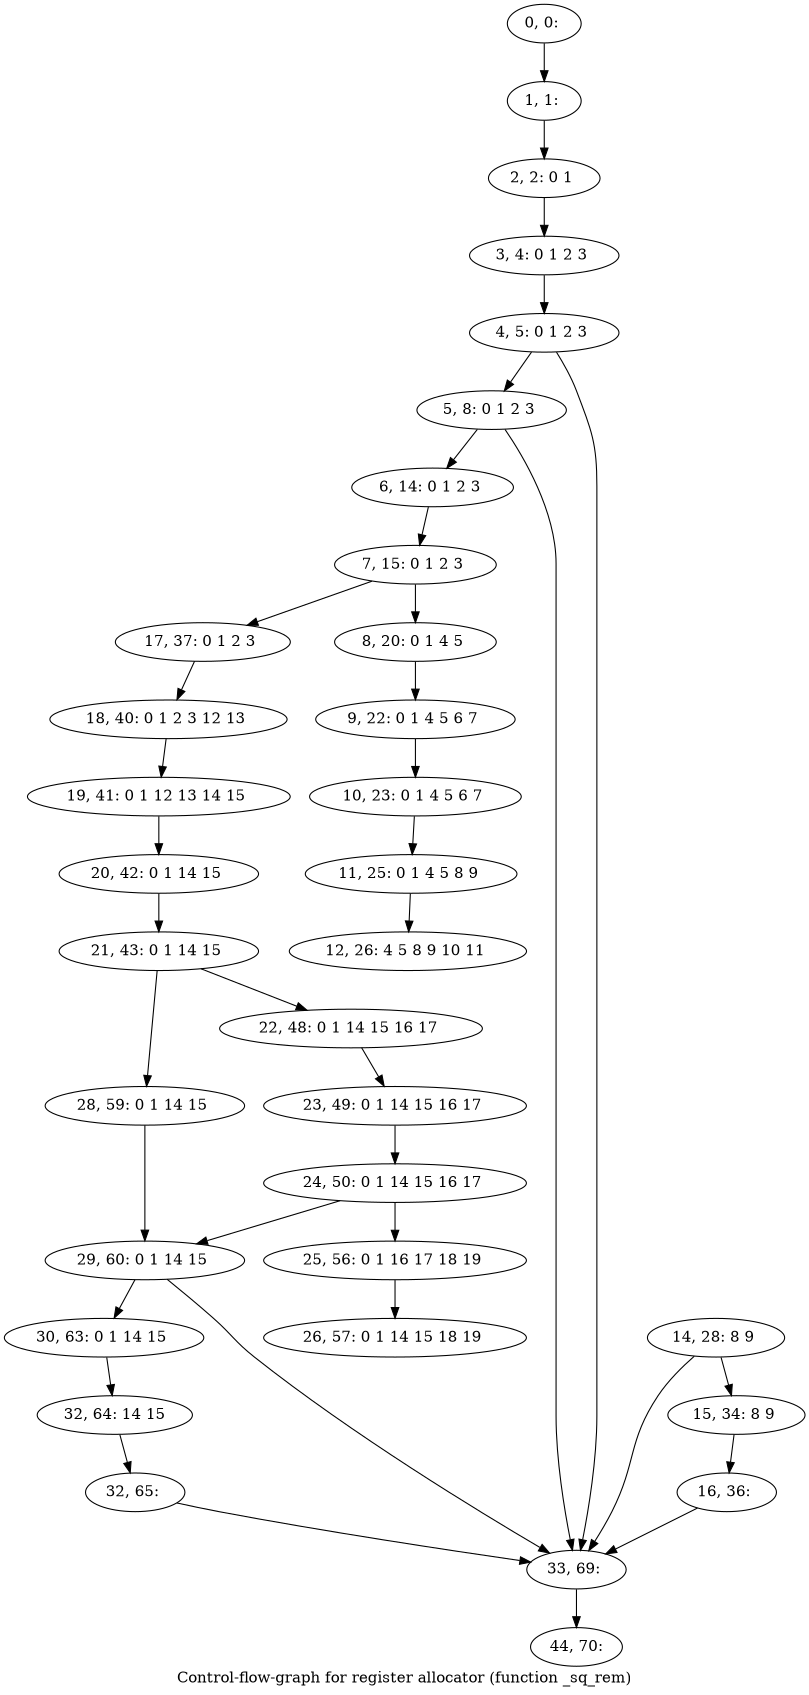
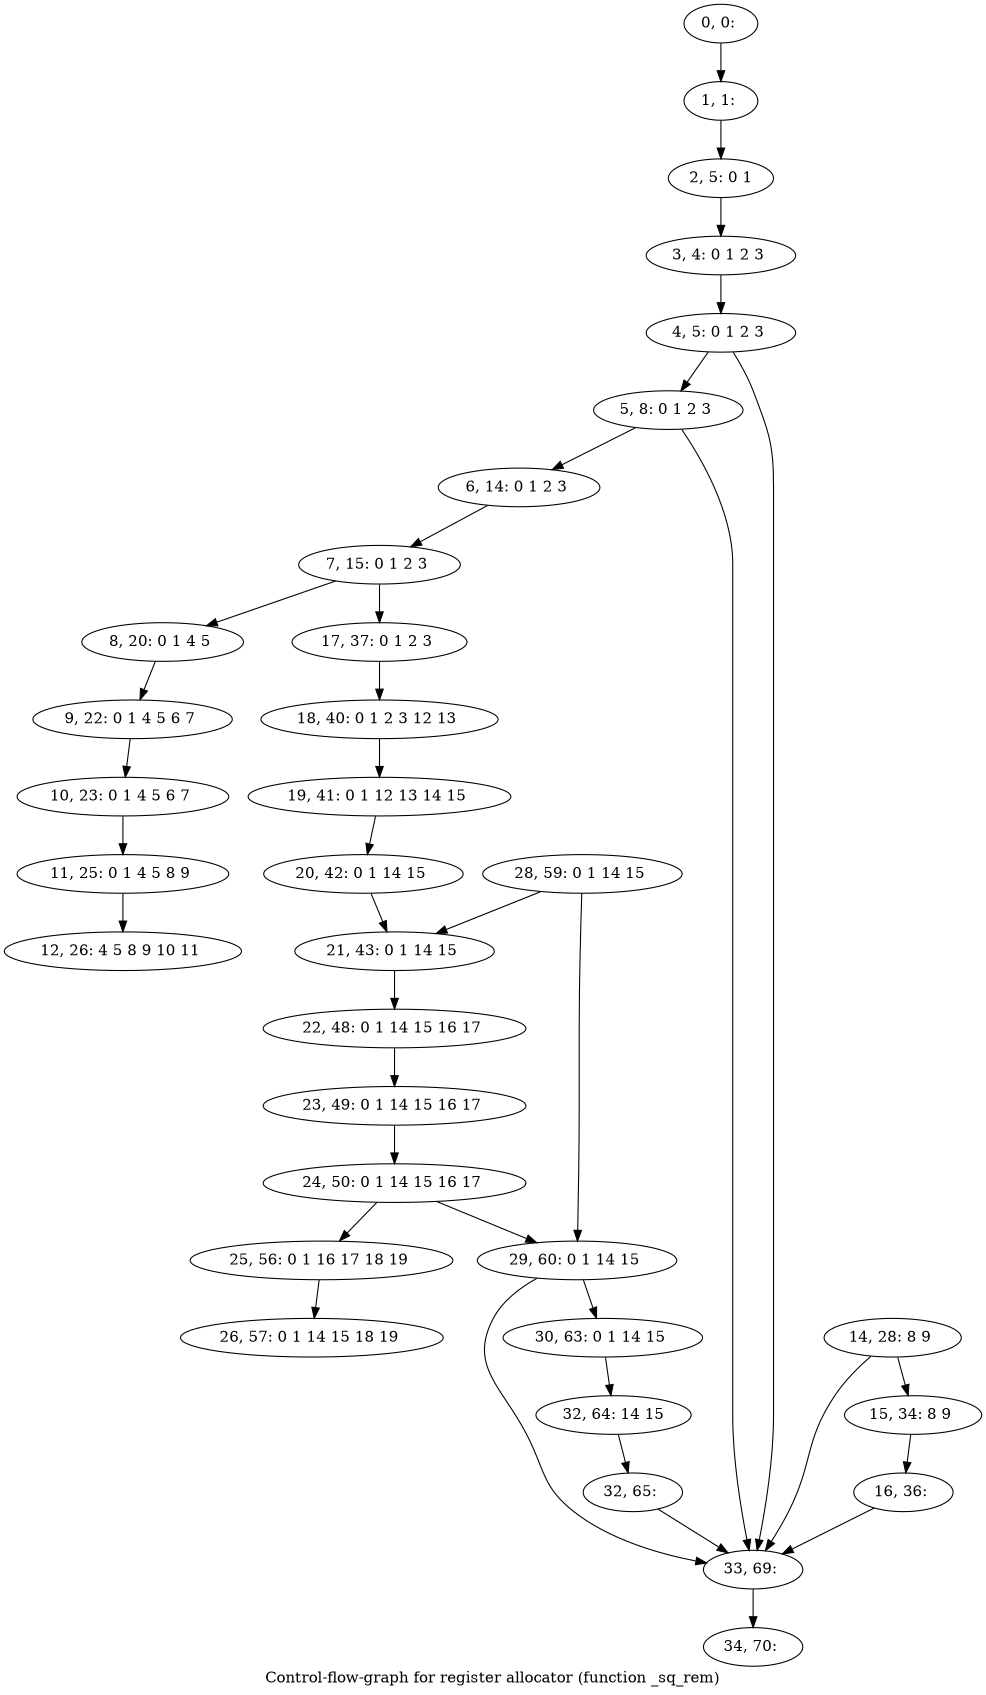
node "2, 2: 0 1": label "2, 2: 0 1" -> "2, 5: 0 1"
edge "21, 43: 0 1 14 15" -> "28, 59: 0 1 14 15": reversed
node "44, 70:": label "44, 70:" -> "34, 70:"
